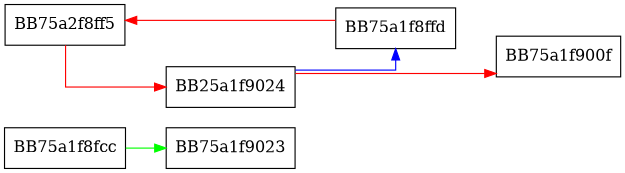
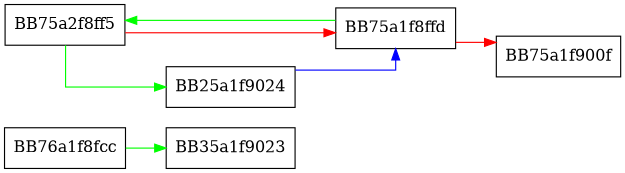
edge "BB75a1f8ffd" -> "BB75a2f8ff5": color red -> green
edge "BB75a2f8ff5" -> "BB75a1f8ffd": added
edge "BB25a1f9024" -> "BB75a1f900f": now "BB75a1f8ffd" -> "BB75a1f900f"
edge "BB75a2f8ff5" -> "BB25a1f9024": color red -> green
node "BB75a1f8fcc": label "BB75a1f8fcc" -> "BB76a1f8fcc"
node "BB75a1f9023": label "BB75a1f9023" -> "BB35a1f9023"
